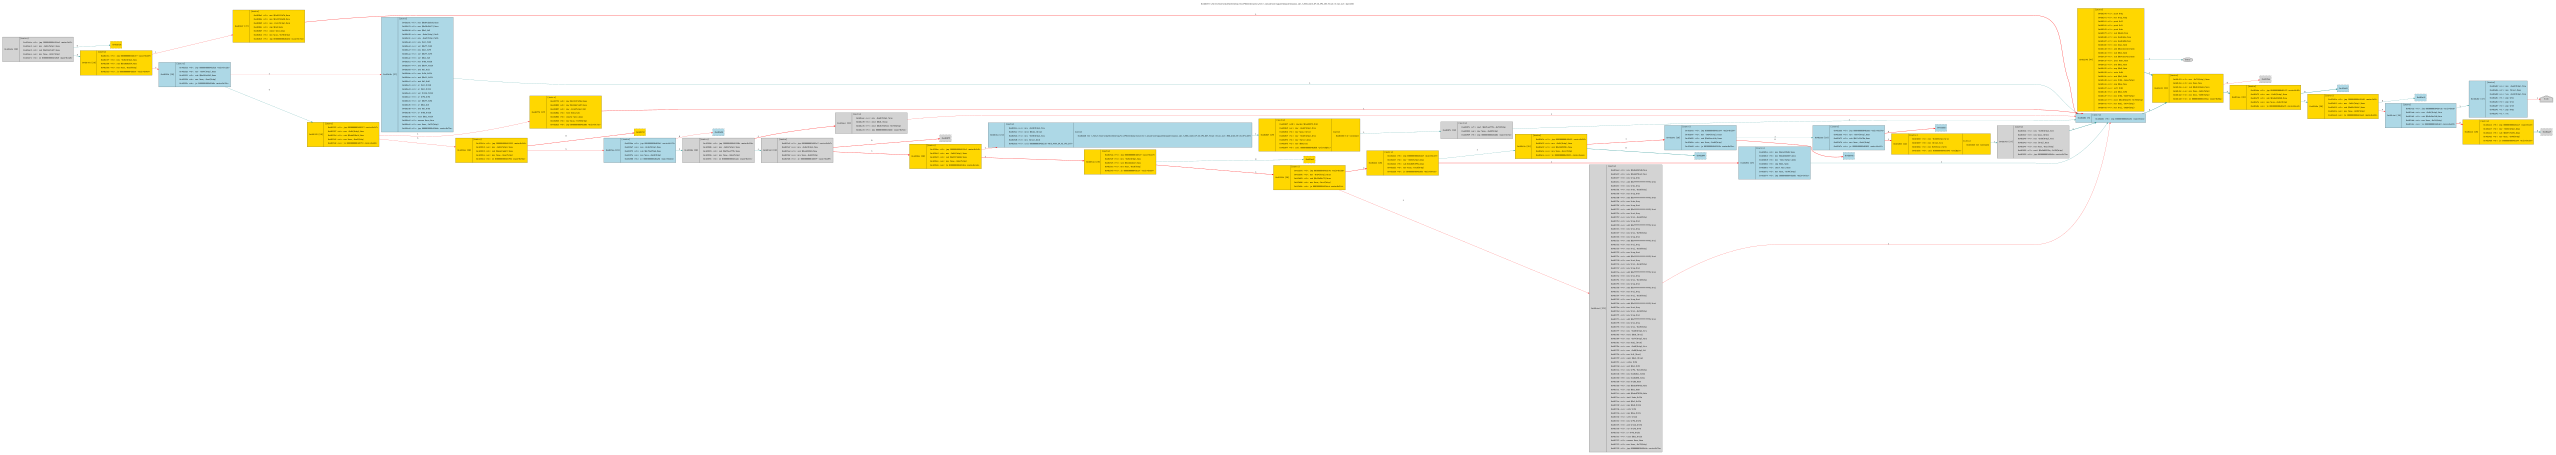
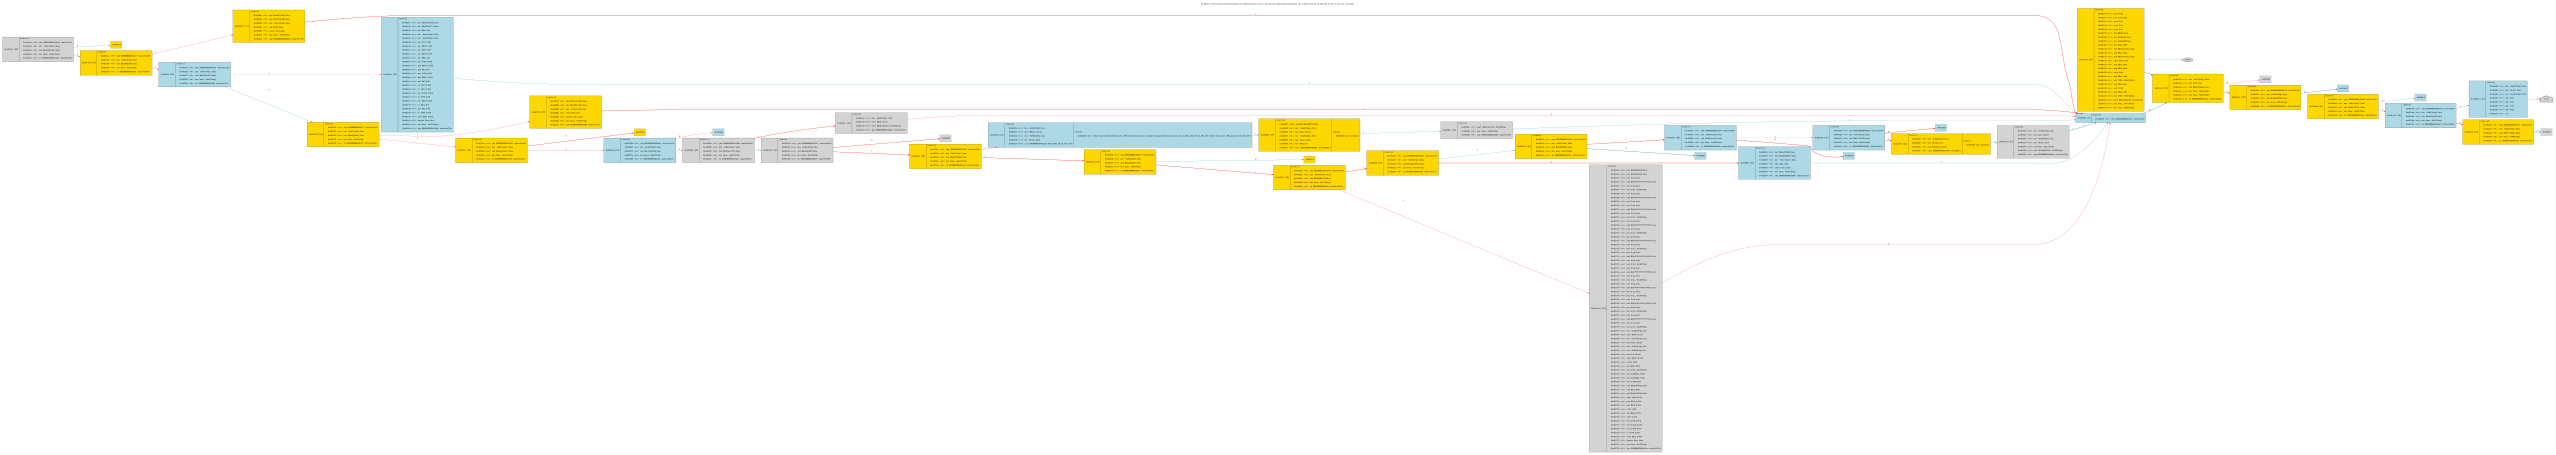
edge "0x40146e [28]" -> "0x40148a [28]": removed, label "9"
